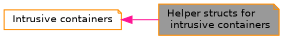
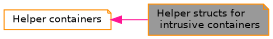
node "Intrusive containers": label "Intrusive containers" -> "Helper containers"
